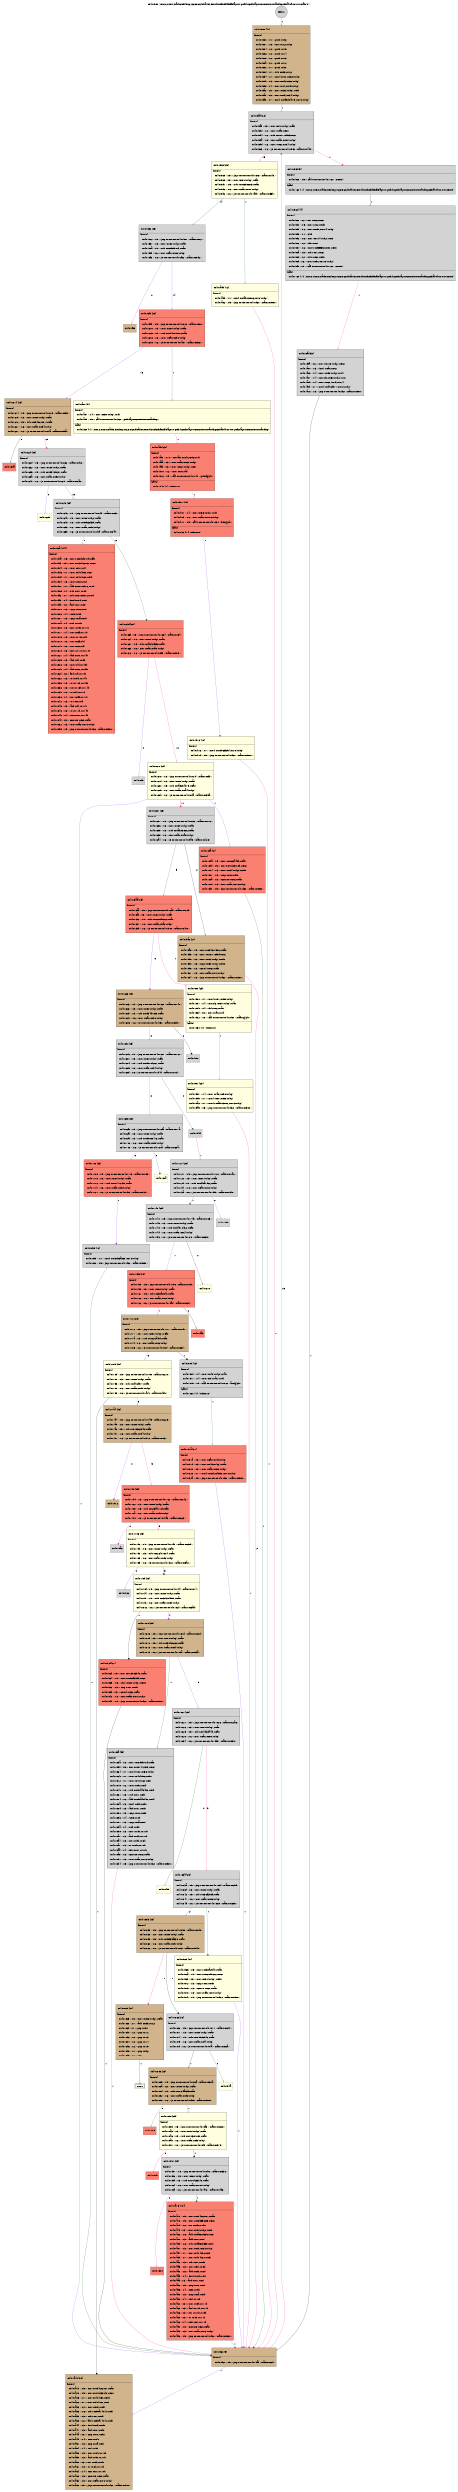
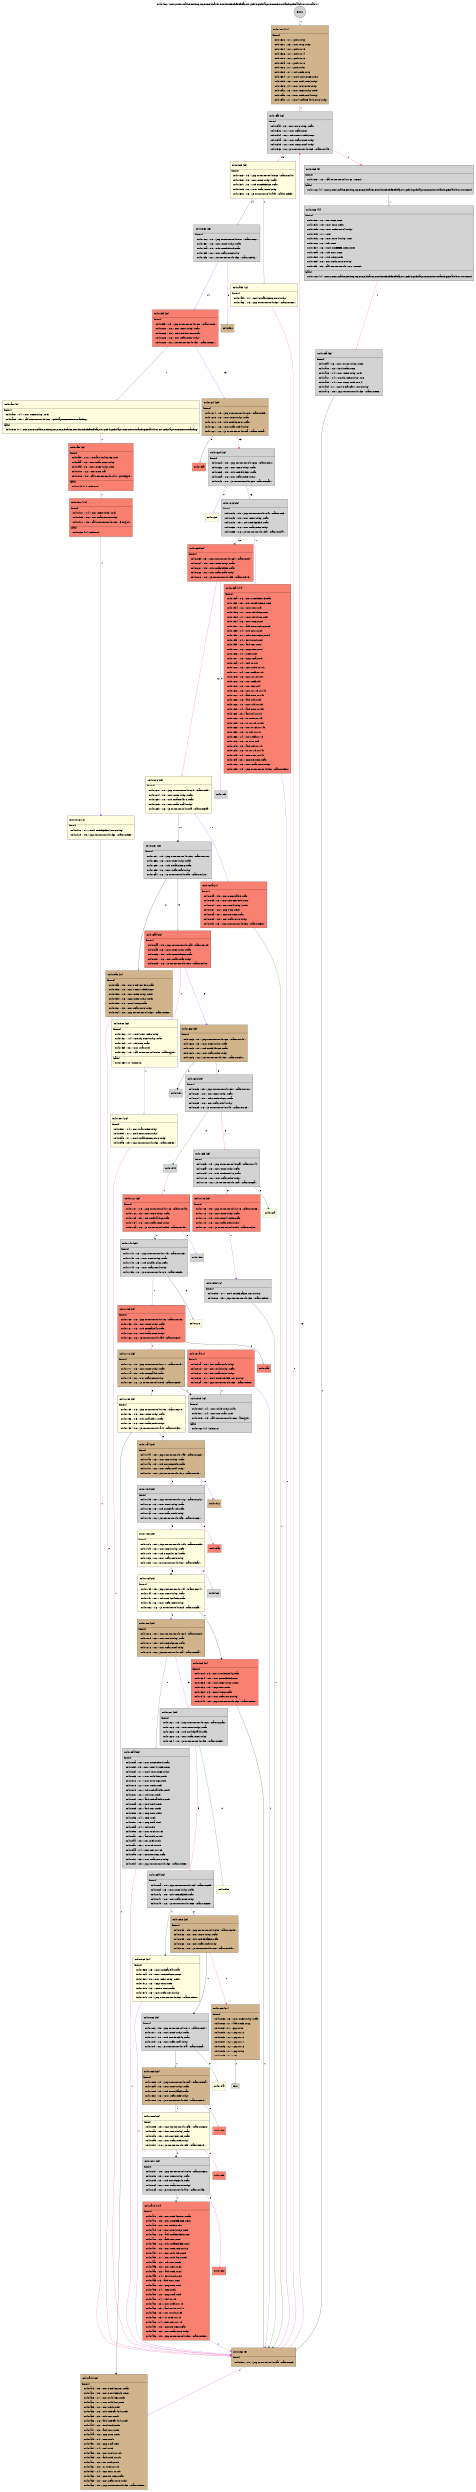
edge "0x401678 [25]" -> "0x401691 [25]": color deeppink -> black
node "0x401727 [25]": fillcolor lightgrey -> salmon
edge "0x40190d [13]" -> "0x40191a [21]": reversed
node "0x4017bd [25]": fillcolor salmon -> lightgrey
node "0x401ba3": fillcolor lightgrey -> salmon
edge "0x401678 [25]" -> "0x401f60 [5]": now "0x401dca [144]" -> "0x401f60 [5]"
node "Users": label "Users" -> "Exit"
